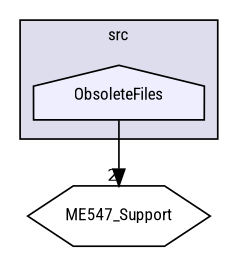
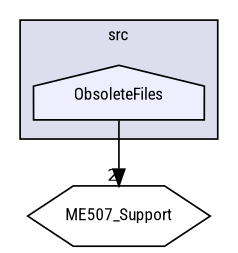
node "ME547_Support": label "ME547_Support" -> "ME507_Support"
